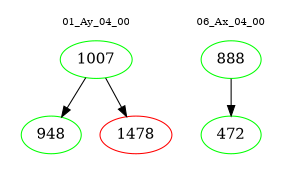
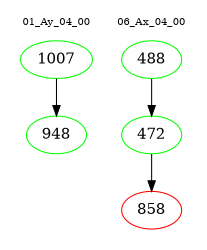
node "888": label "888" -> "488"
node "1478": removed
node "858": added
